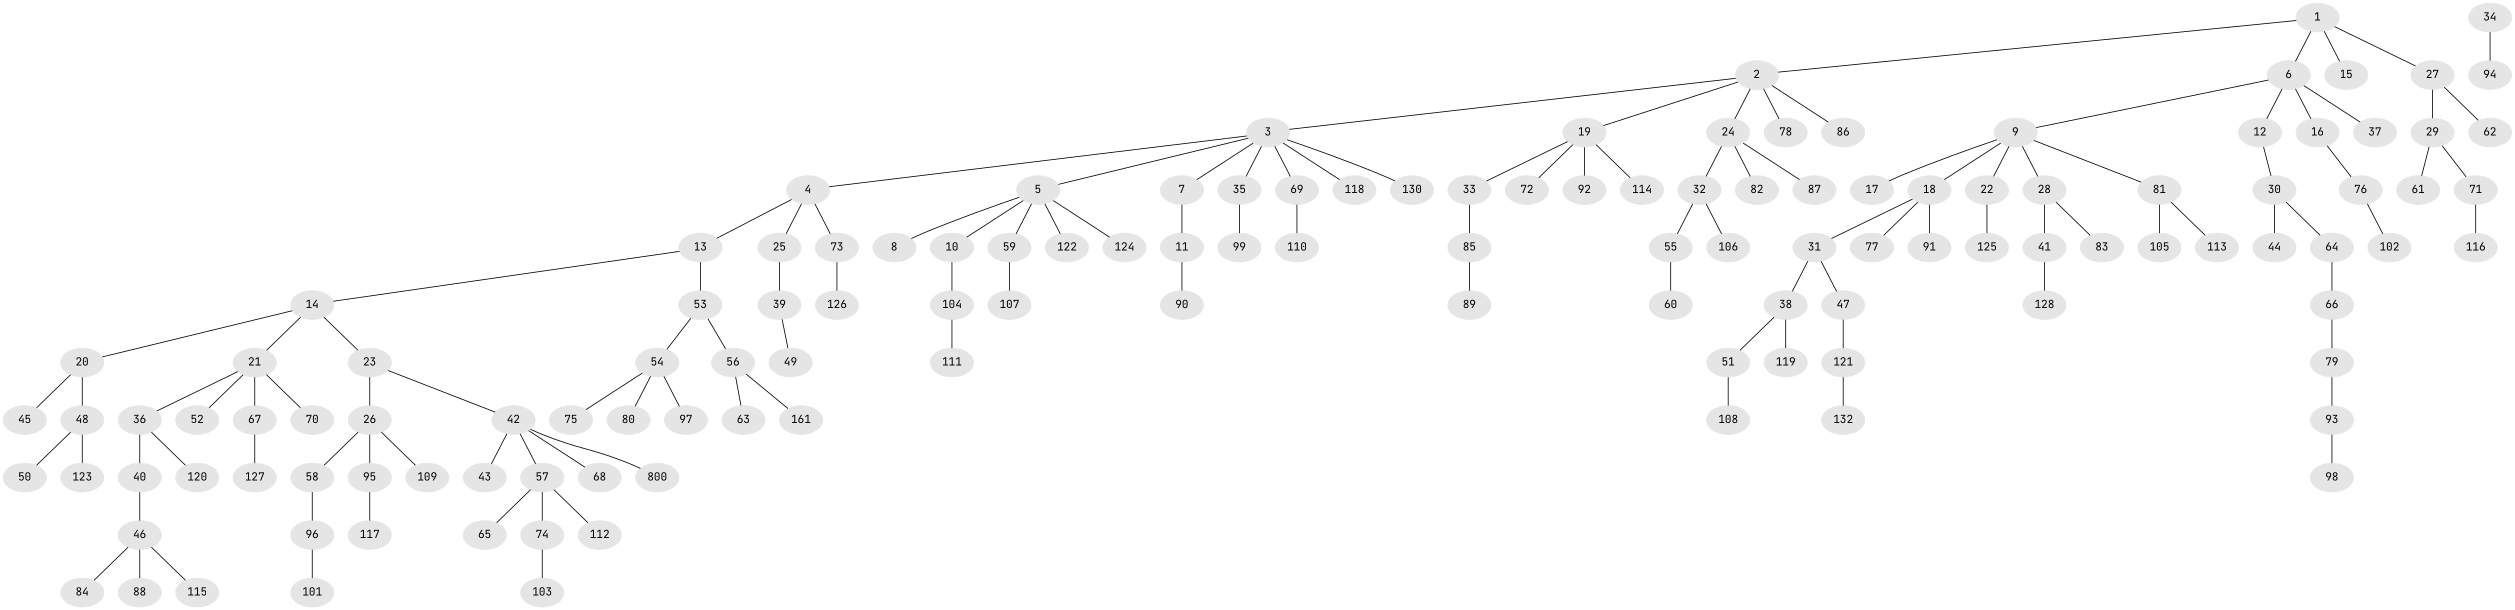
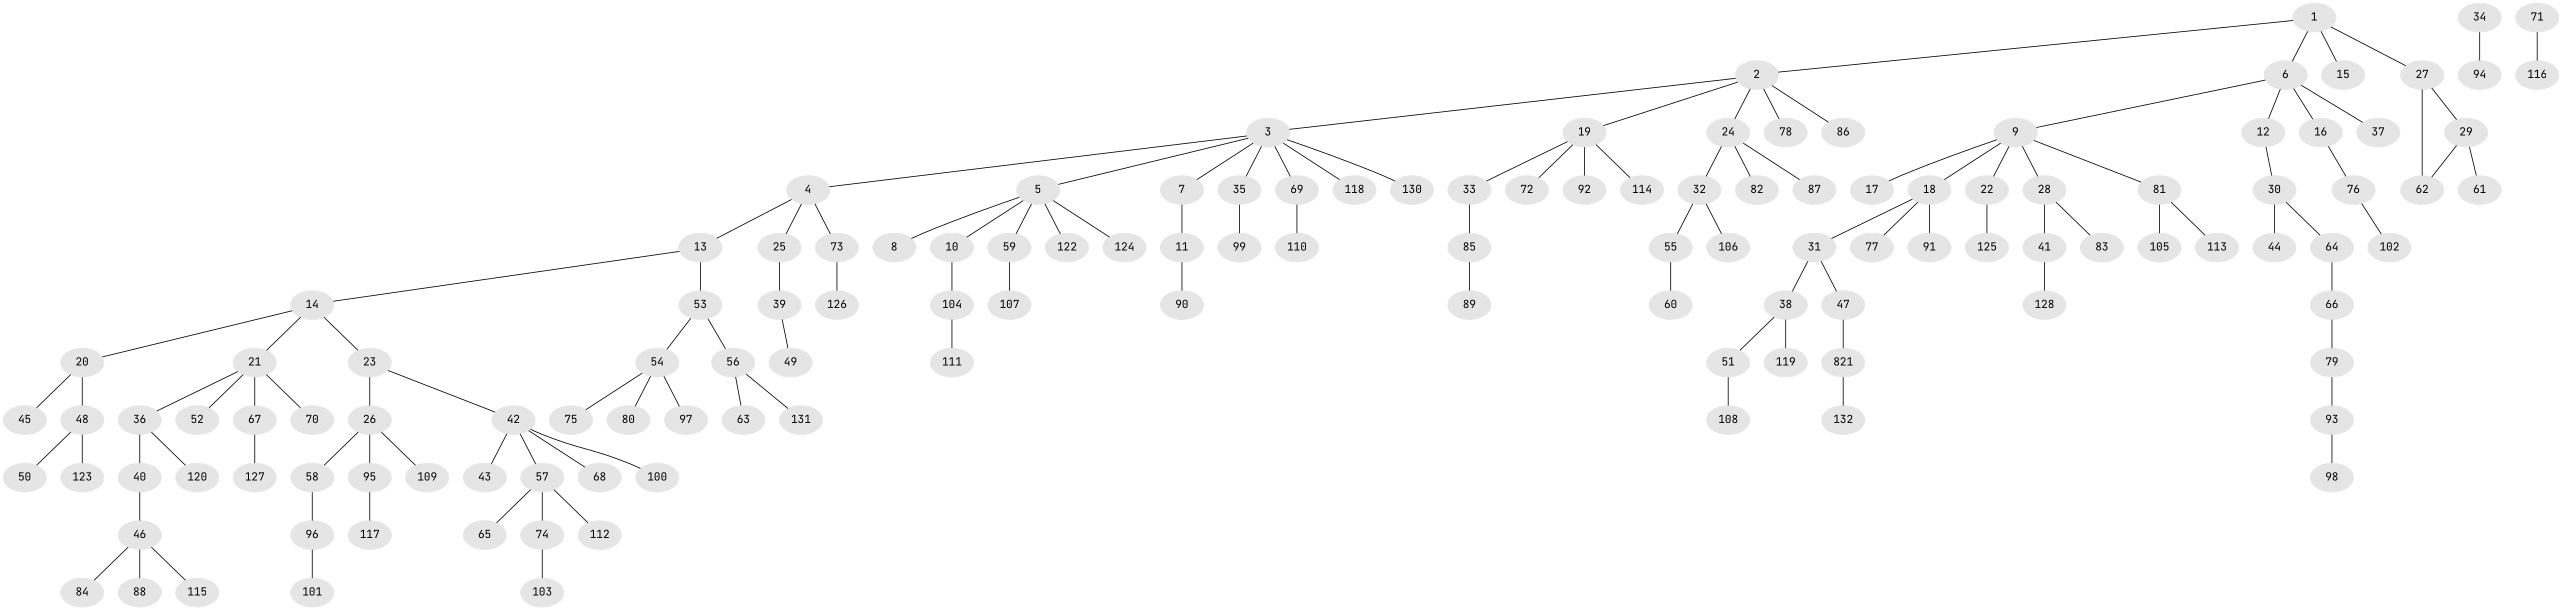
edge "29" -- "71": now "29" -- "62"
node "121": label "121" -> "821"
node "161": label "161" -> "131"
node "800": label "800" -> "100"
